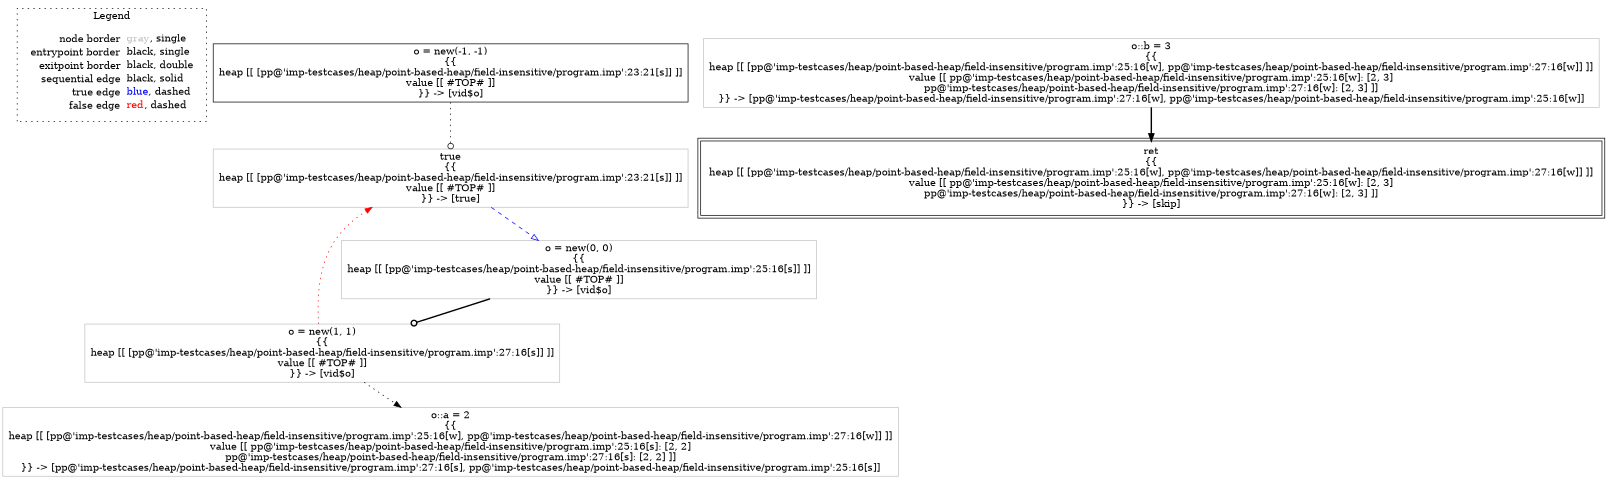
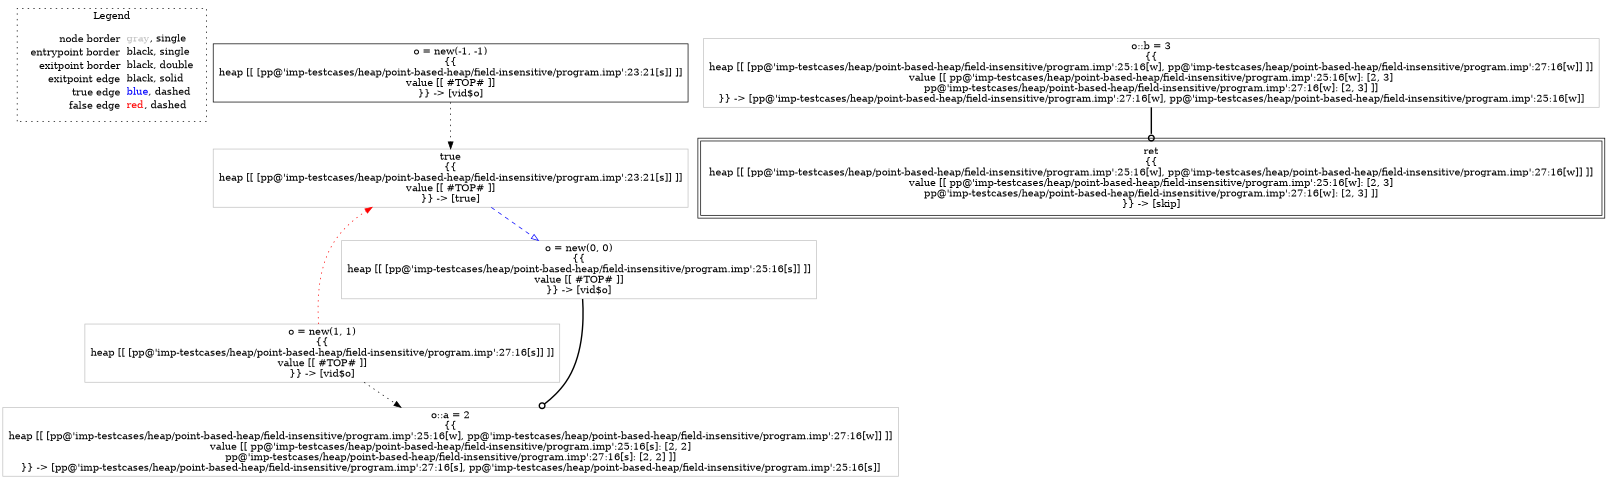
node "node border": text "sequential edge" -> "exitpoint edge"
edge "o::b = 3" -> "ret": arrowhead normal -> odot
edge "o = new(-1, -1)" -> "true": arrowhead odot -> normal
edge "o = new(0, 0)" -> "o = new(1, 1)": now "o = new(0, 0)" -> "o::a = 2"
